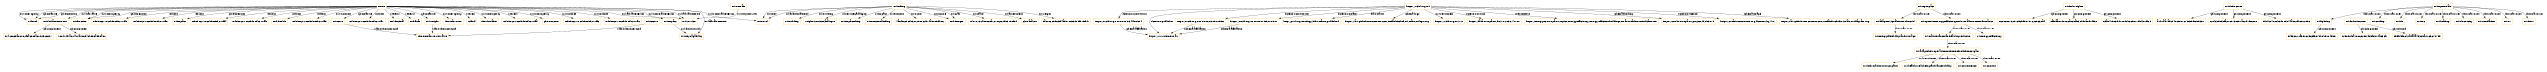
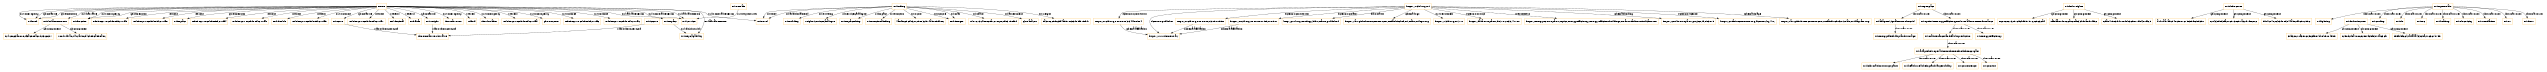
edge "sri:lighting" -> "3dd32610a3e06c563f587bb8b9004999": now "sri:dsd-sriscores" -> "3dd32610a3e06c563f587bb8b9004999"
edge "sri:dsd-sriscores" -> "b55fdef6642adaaa43329a216361b799": label "qb:unionOf" -> "qb:component"
edge "sri:adaptTheirOperationToTheNeedsOfTheOccupant" -> "sri:information_to_occupants": label "owl:versionIRI" -> "skos:narrower"
